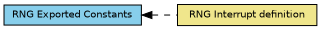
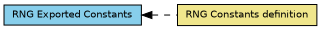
node "RNG Interrupt definition": label "RNG Interrupt definition" -> "RNG Constants definition"
